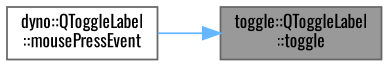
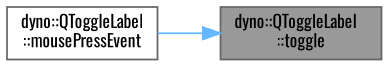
node "toggle::QToggleLabel ::toggle": label "toggle::QToggleLabel ::toggle" -> "dyno::QToggleLabel ::toggle"
